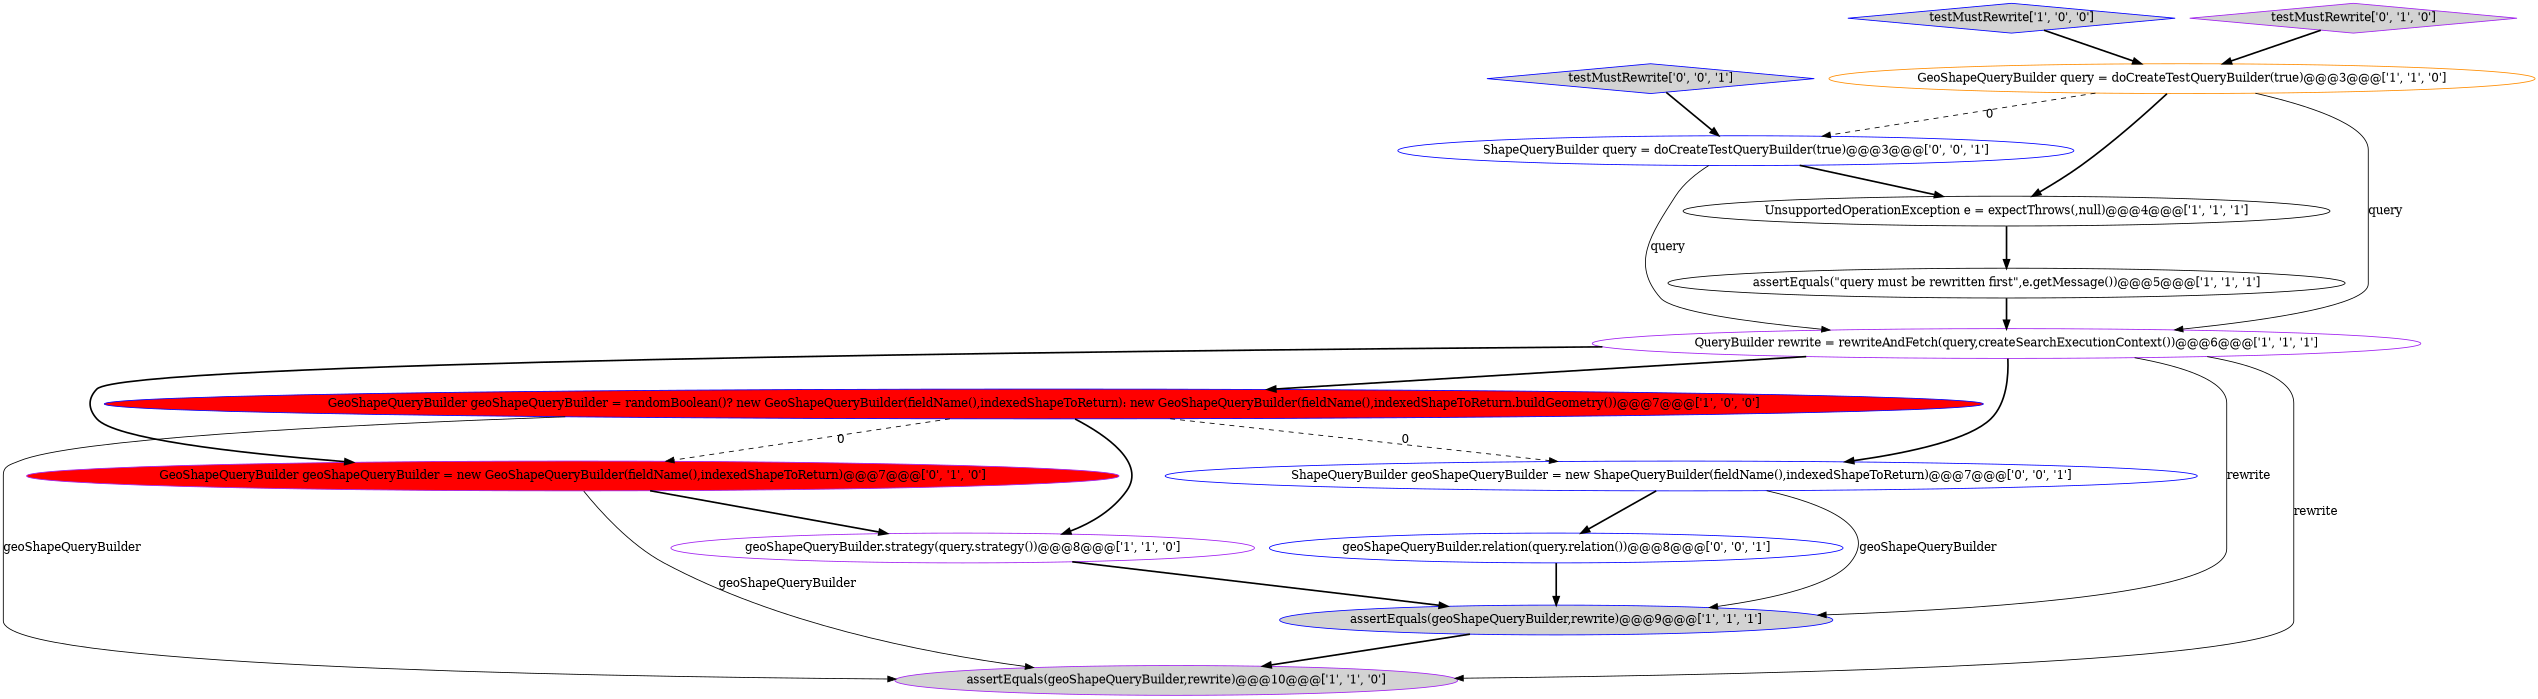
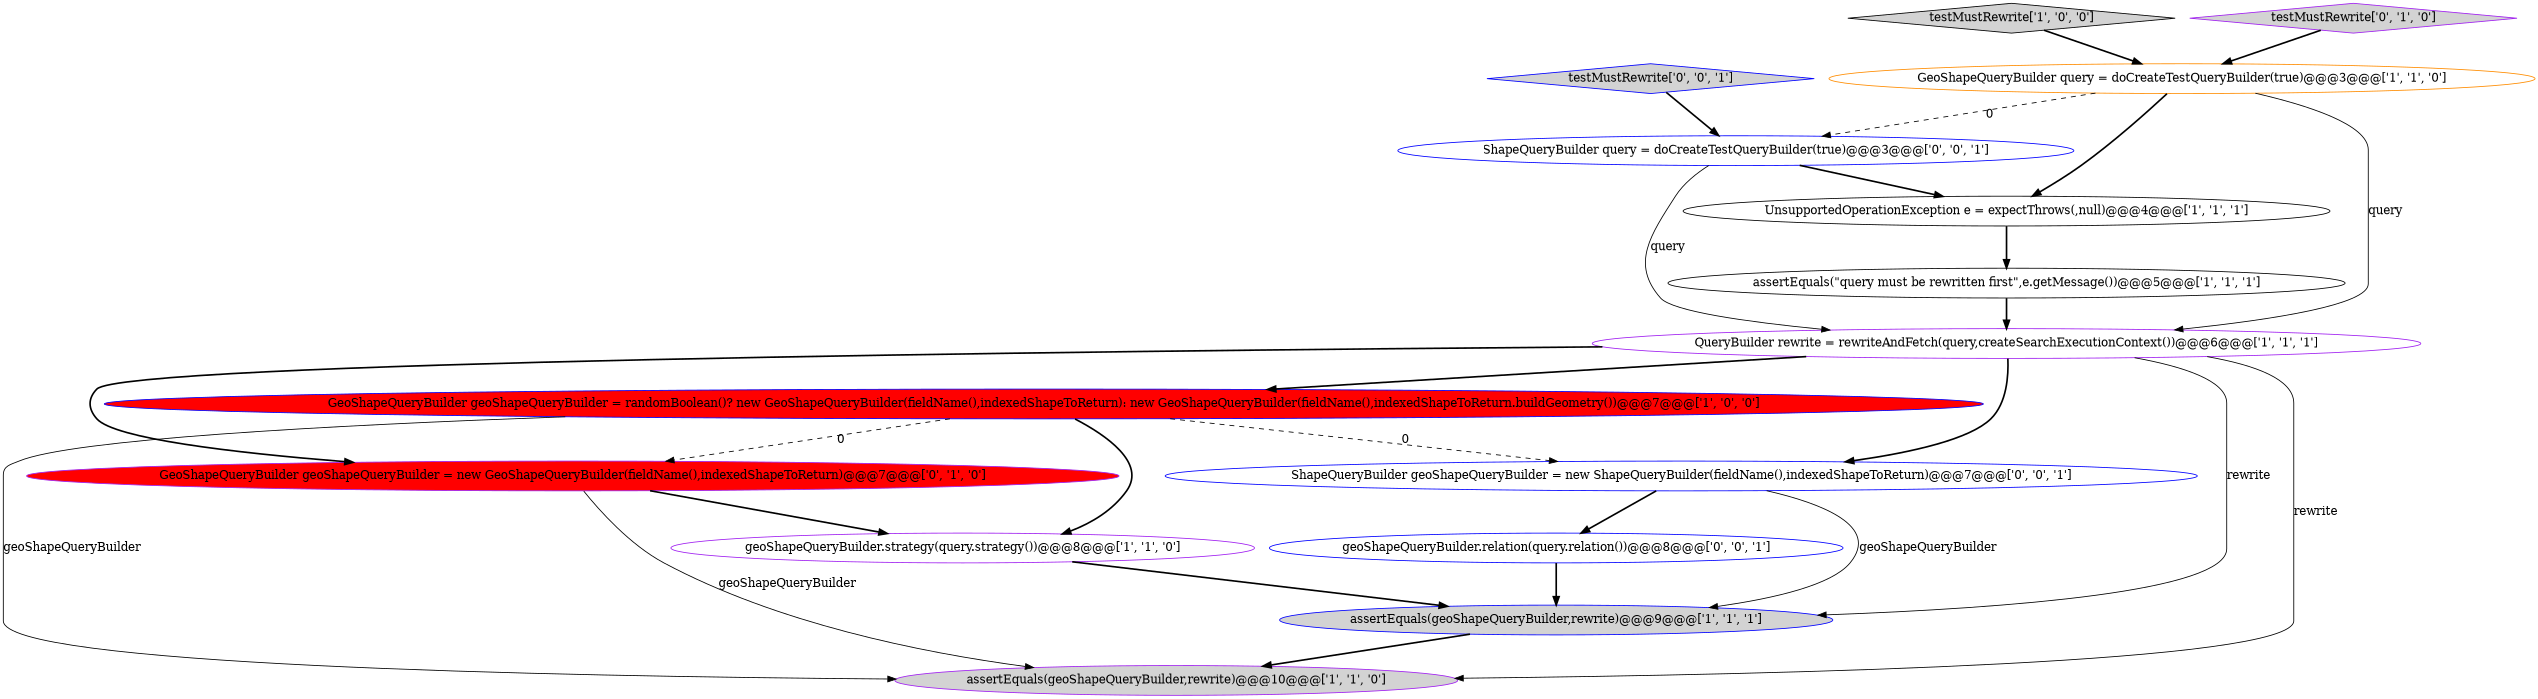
node "testMustRewrite['1', '0', '0']": color blue -> black
